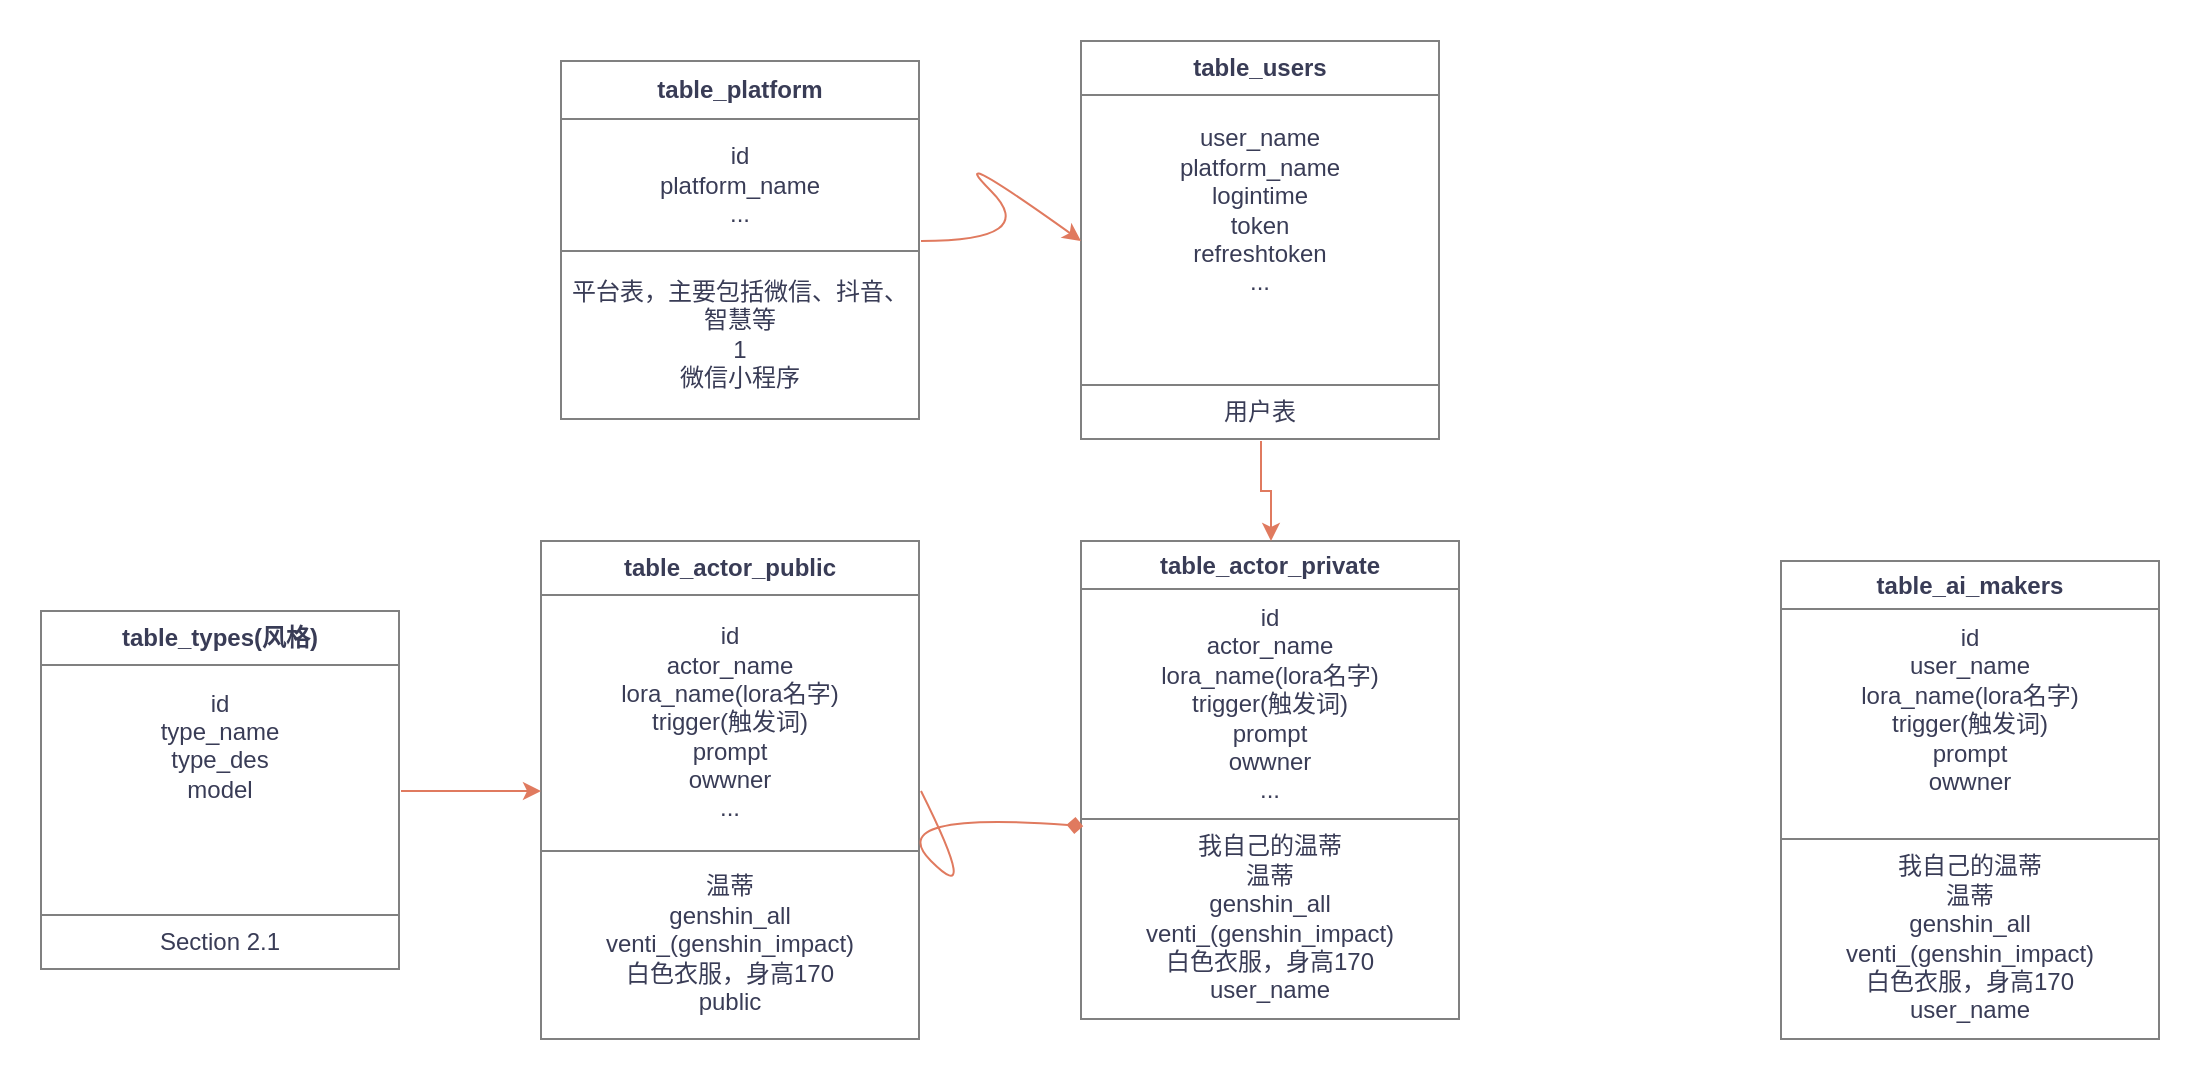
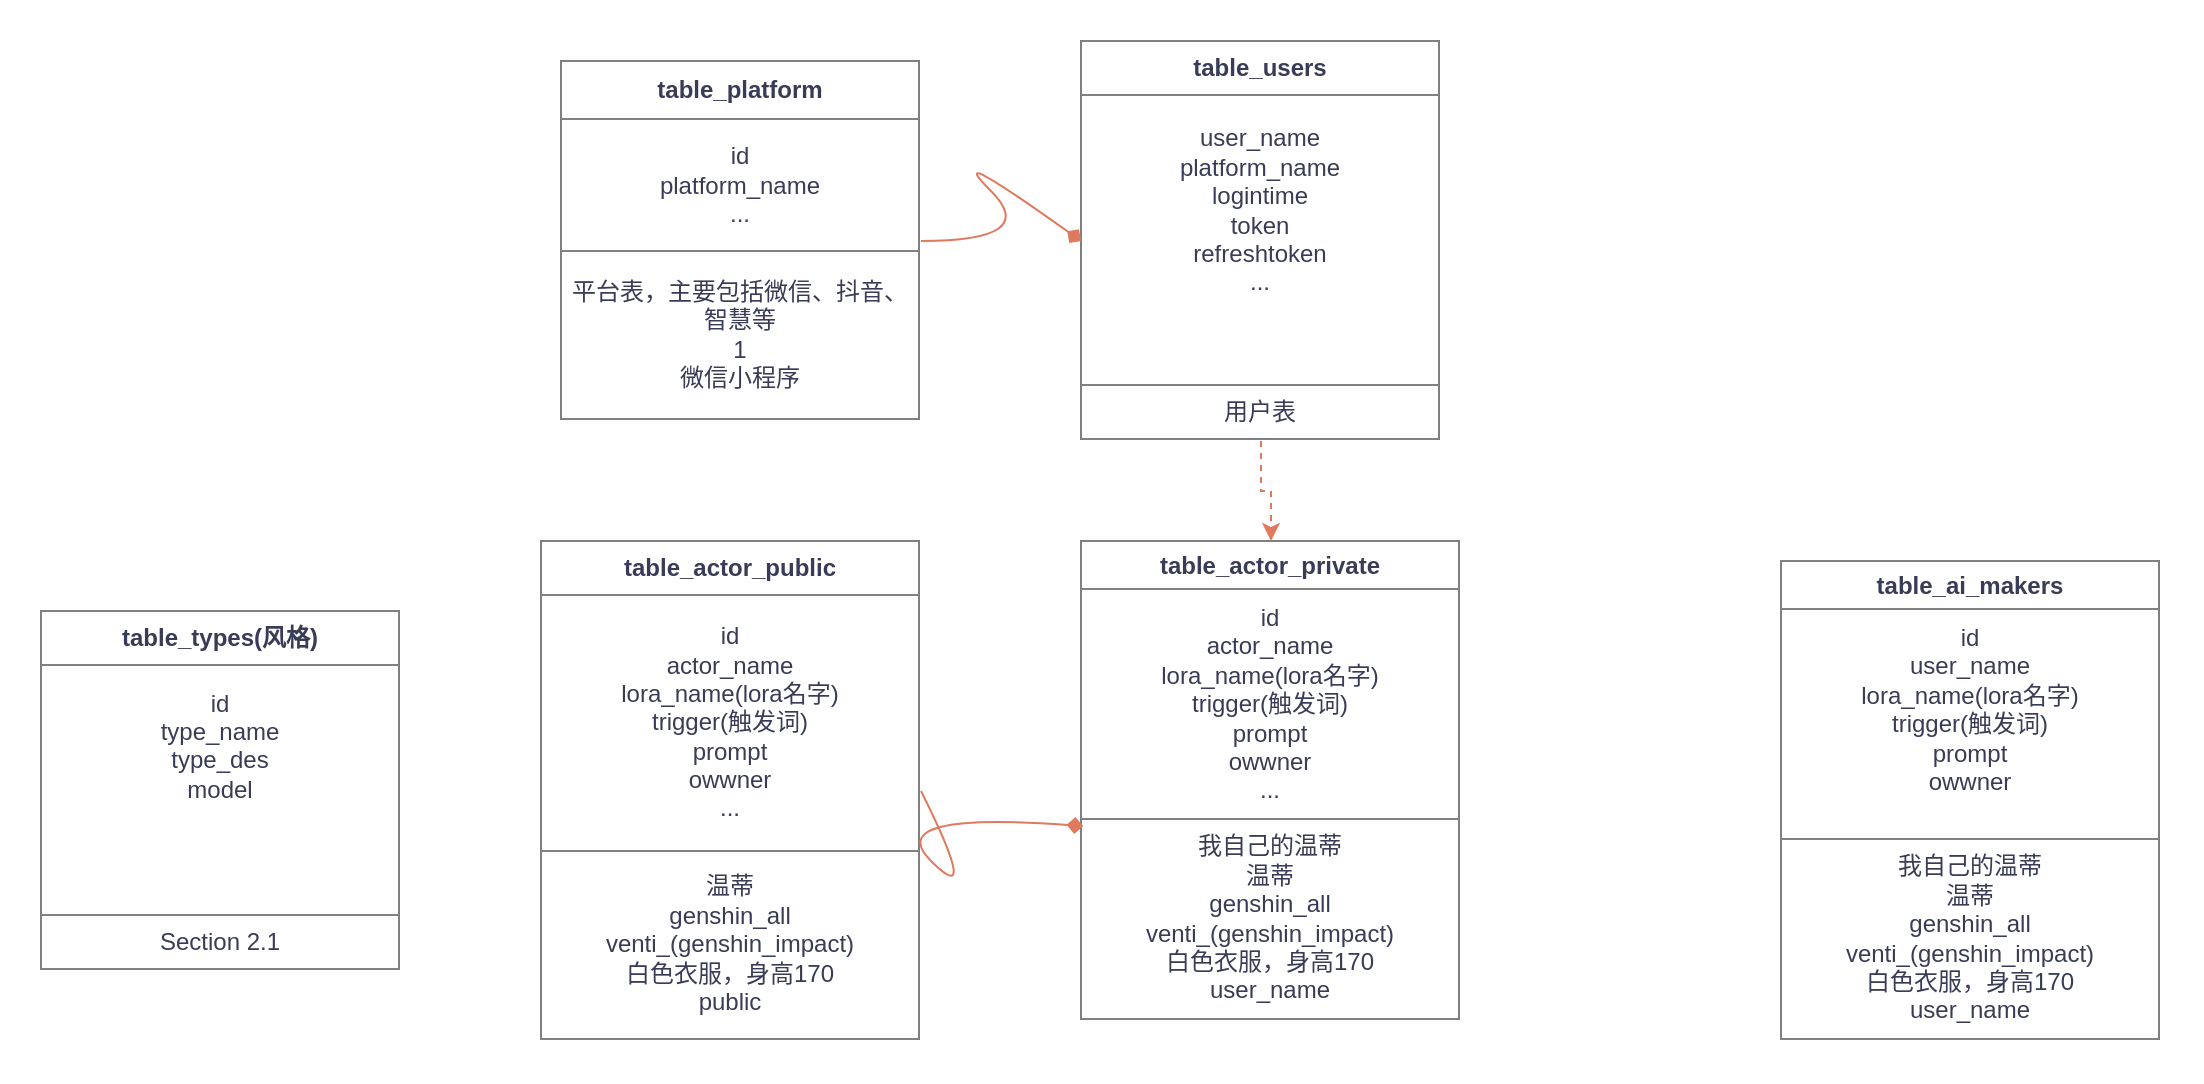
edge "table_platform id platform_name ... 平台表，主要包括微信、抖音、智慧等 1 微信小程序" -> "table_users user_name platform_name logintime token refreshtoken ... 用户表": arrowhead classic -> diamond
edge "table_users user_name platform_name logintime token refreshtoken ... 用户表" -> "table_actor_private id actor_name lora_name(lora名字) trigger(触发词) prompt owwner ... 我自己的温蒂 温蒂 genshin_all venti_(genshin_impact) 白色衣服，身高170 user_name": style solid -> dashed
edge "table_types(风格) id type_name type_des model Section 2.1" -> "table_actor_public id actor_name lora_name(lora名字) trigger(触发词) prompt owwner ... 温蒂 genshin_all venti_(genshin_impact) 白色衣服，身高170 public": removed
